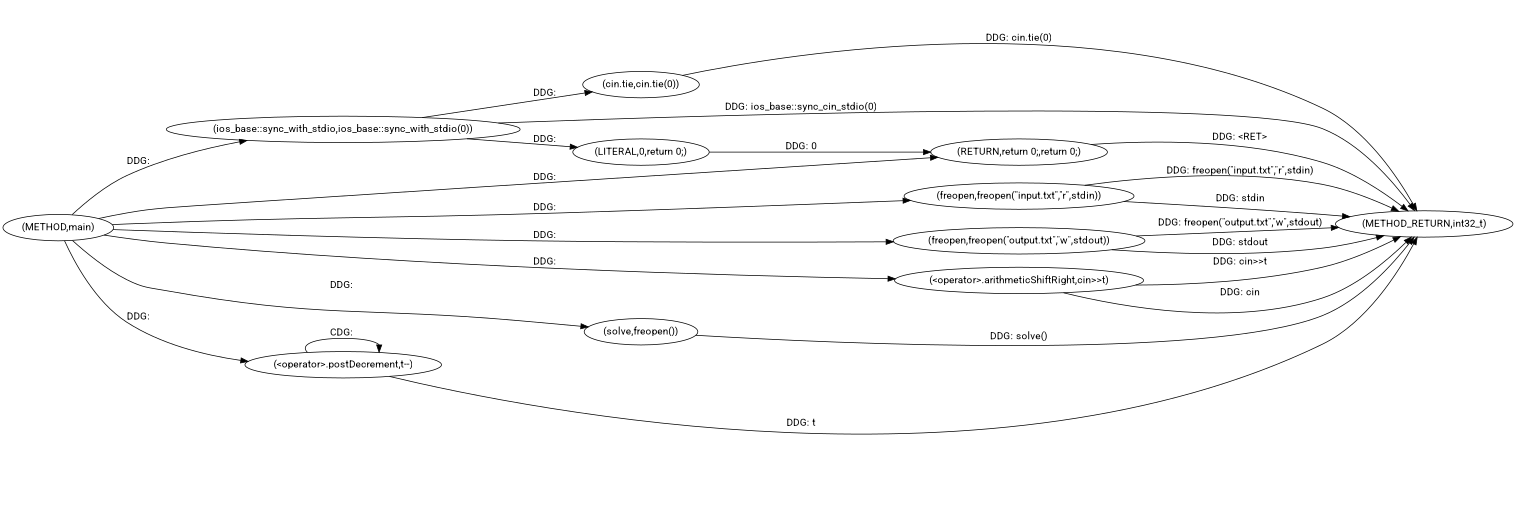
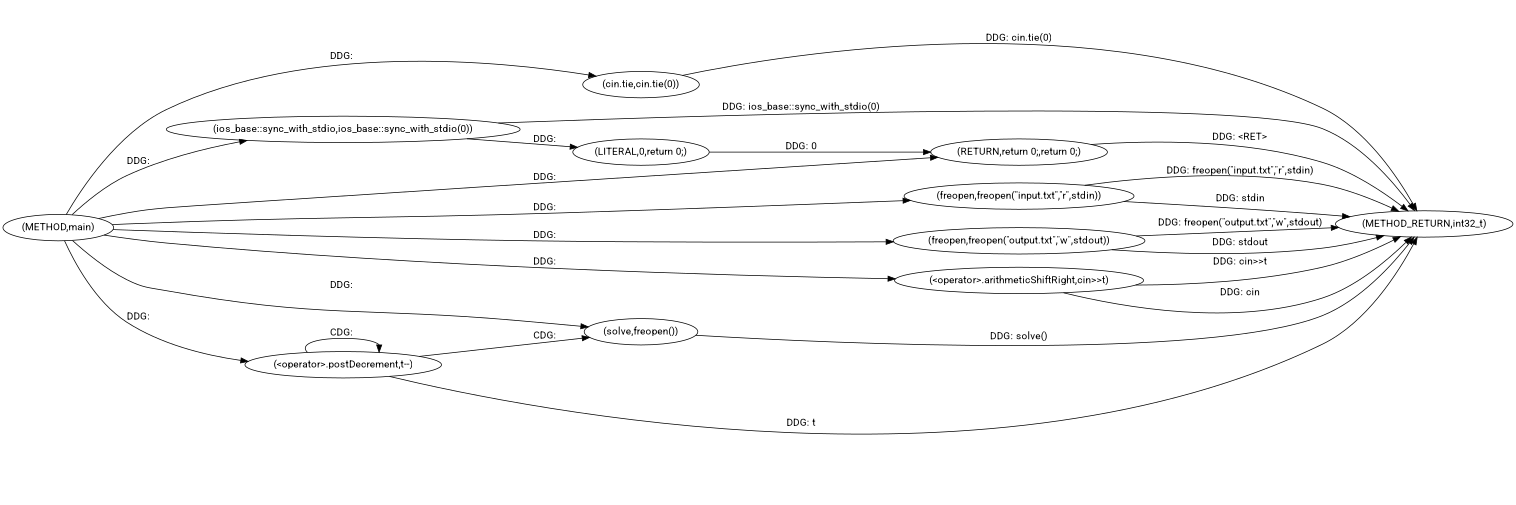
edge "(ios_base::sync_with_stdio,ios_base::sync_with_stdio(0))" -> "(cin.tie,cin.tie(0))": now "(METHOD,main)" -> "(cin.tie,cin.tie(0))"
edge "(ios_base::sync_with_stdio,ios_base::sync_with_stdio(0))" -> "(METHOD_RETURN,int32_t)": label "DDG: ios_base::sync_cin_stdio(0)" -> "DDG: ios_base::sync_with_stdio(0)"
edge "(<operator>.postDecrement,t--)" -> "(solve,freopen())": added, label "CDG:"
